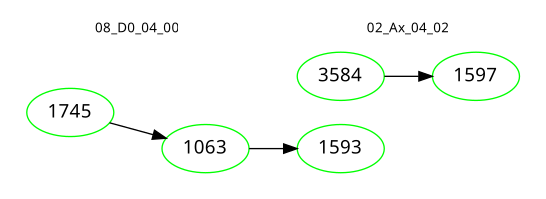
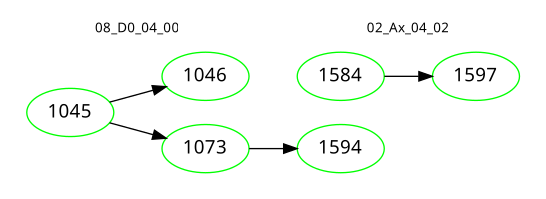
node "1046": added
node "3584": label "3584" -> "1584"
node "1745": label "1745" -> "1045"
node "1063": label "1063" -> "1073"
node "1593": label "1593" -> "1594"
